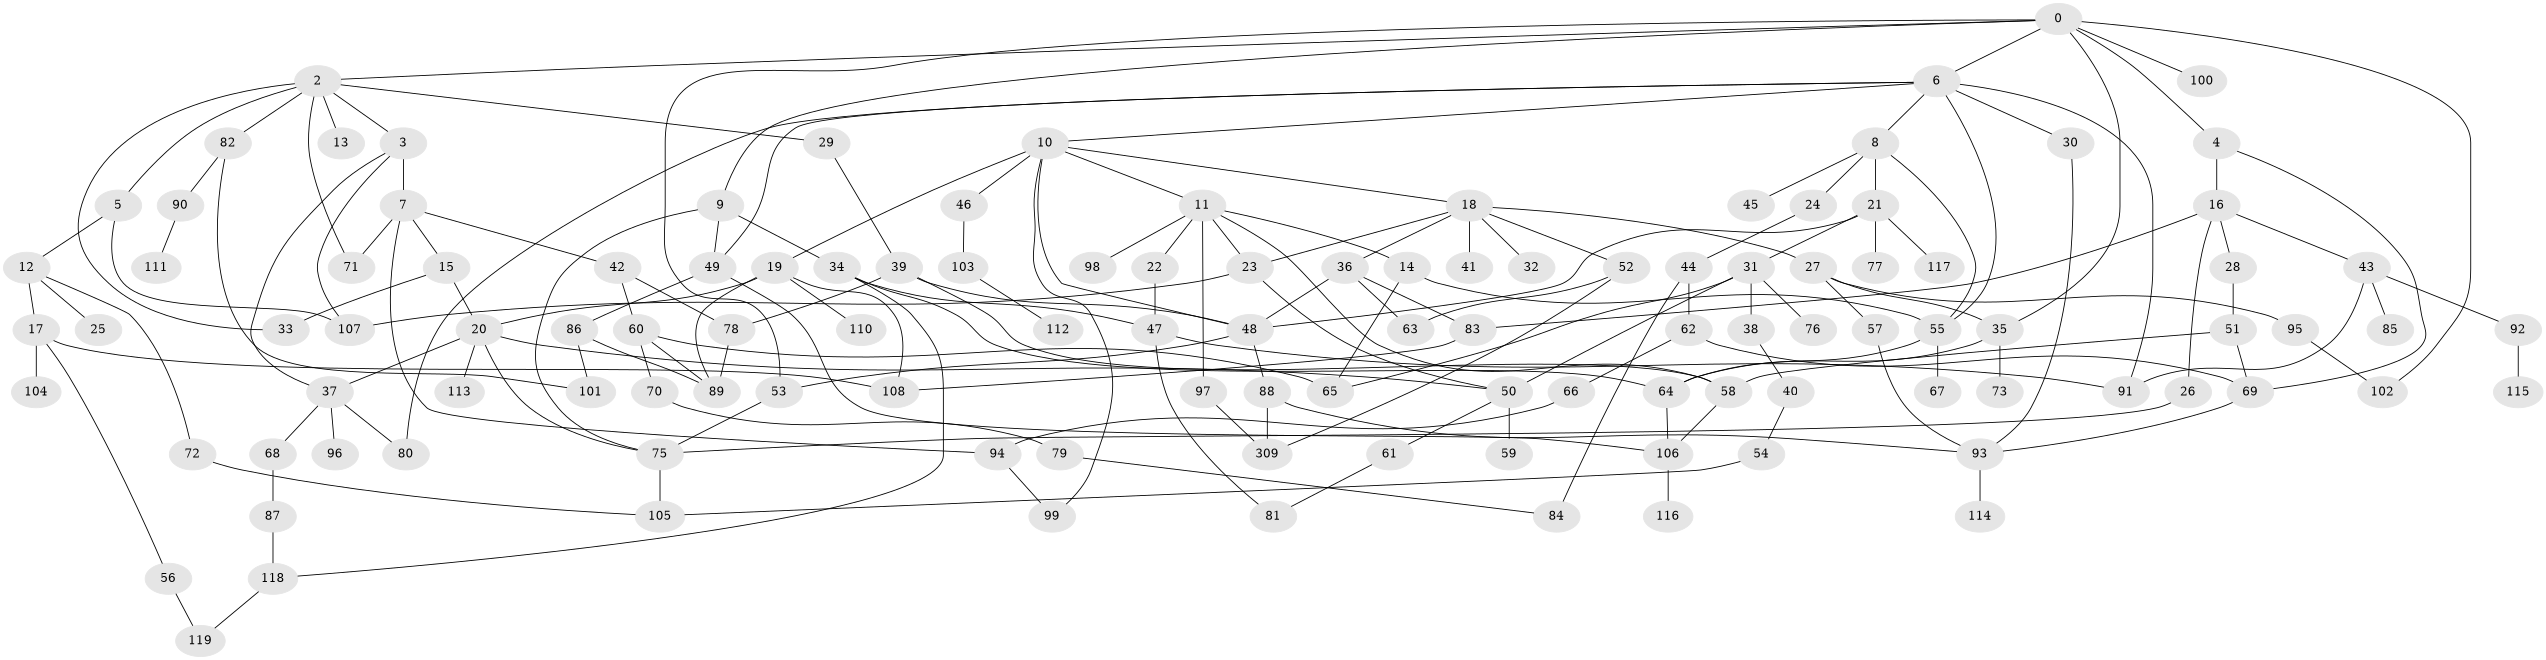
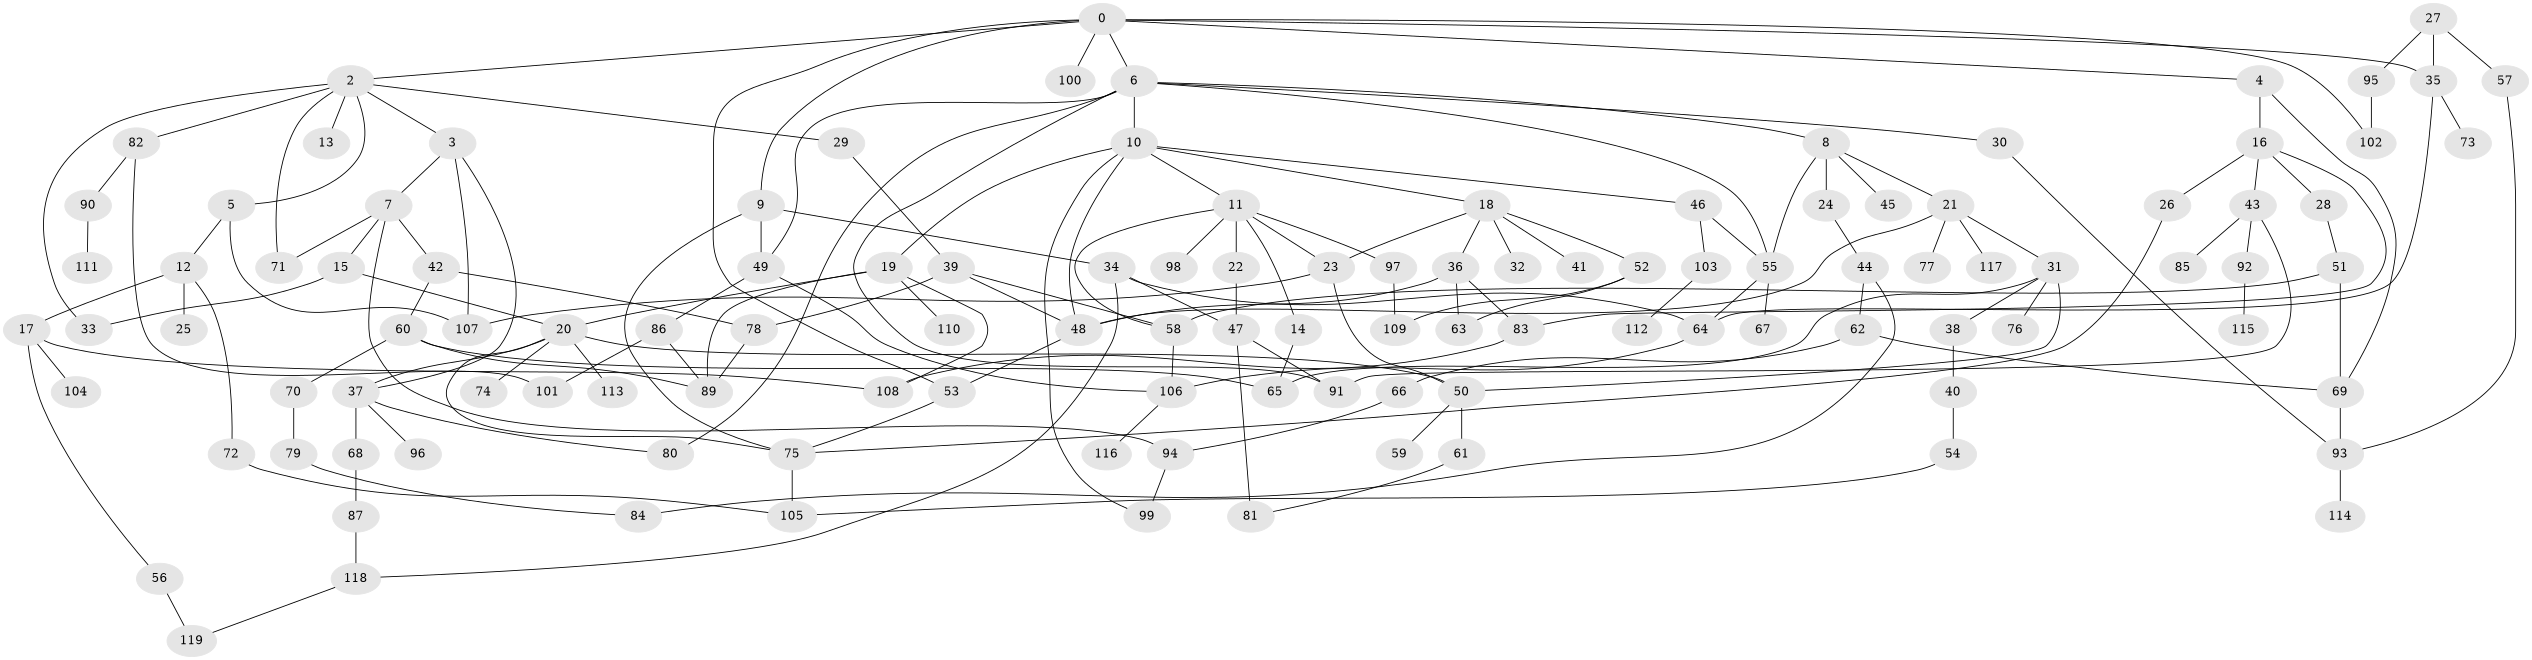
edge "18" -- "27": removed
edge "14" -- "55": now "46" -- "55"
node "74": added
node "88": removed
node "309": label "309" -> "109"
